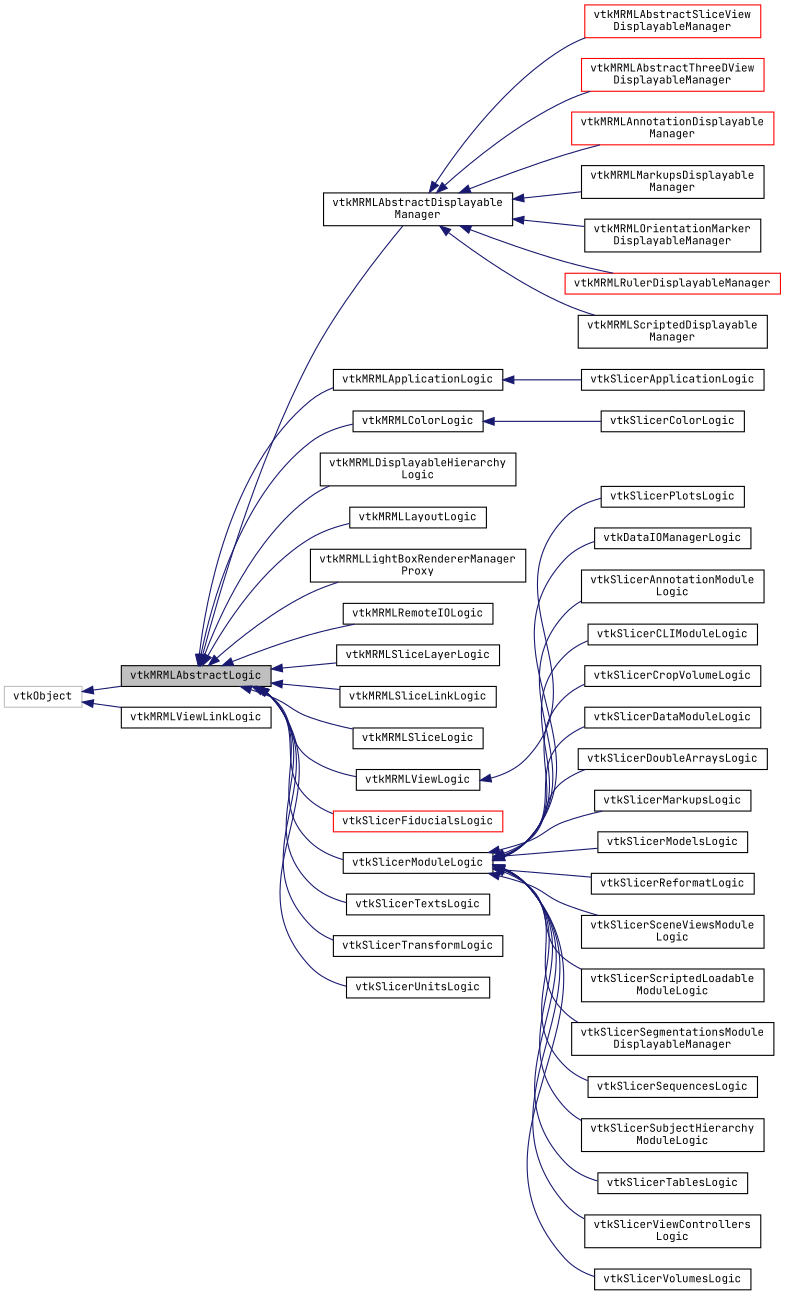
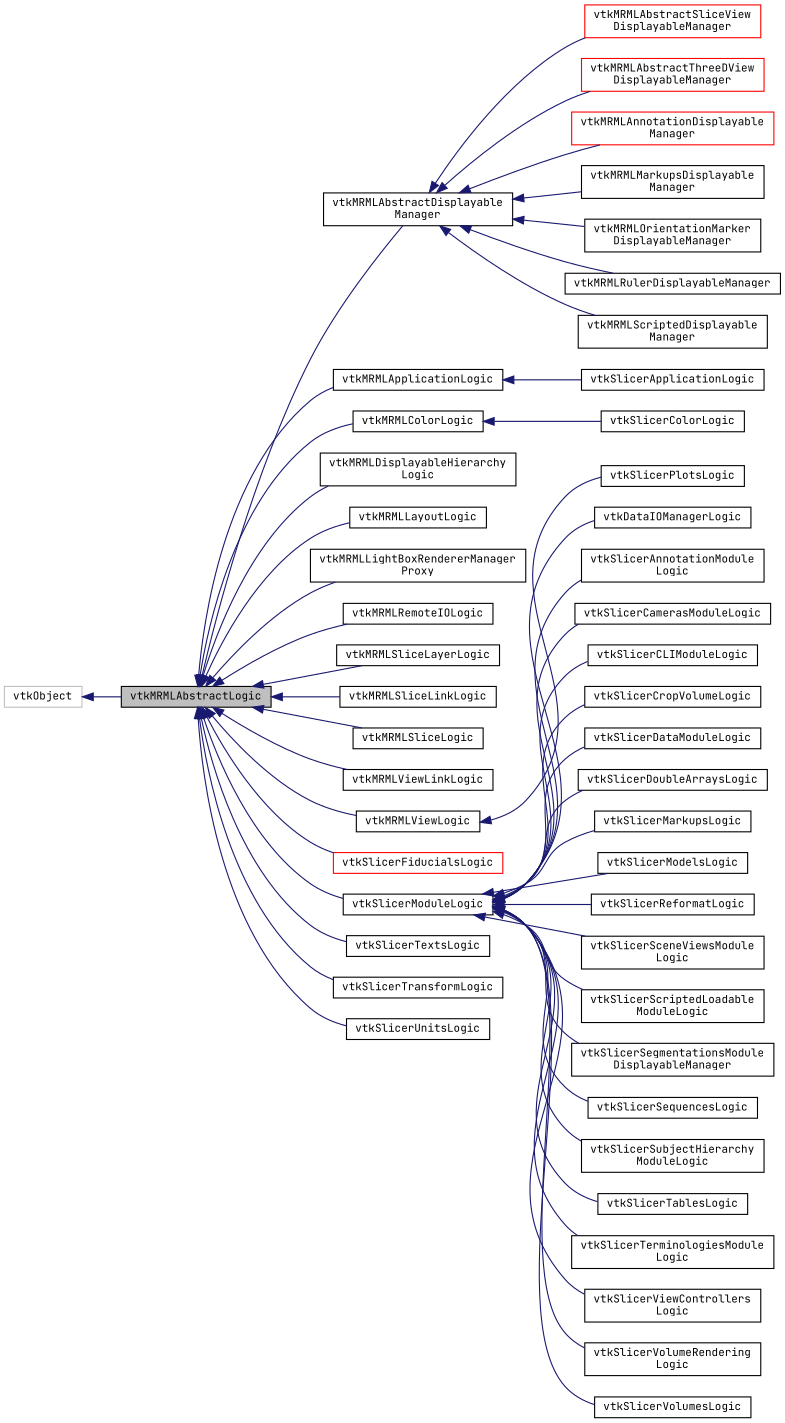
node "vtkMRMLRulerDisplayableManager": color red -> black
node "vtkSlicerCamerasModuleLogic": added
edge "vtkMRMLViewLinkLogic" -> "vtkObject": now "vtkMRMLViewLinkLogic" -> "vtkMRMLAbstractLogic"
node "vtkSlicerTerminologiesModule Logic": added
node "vtkSlicerVolumeRendering Logic": added
